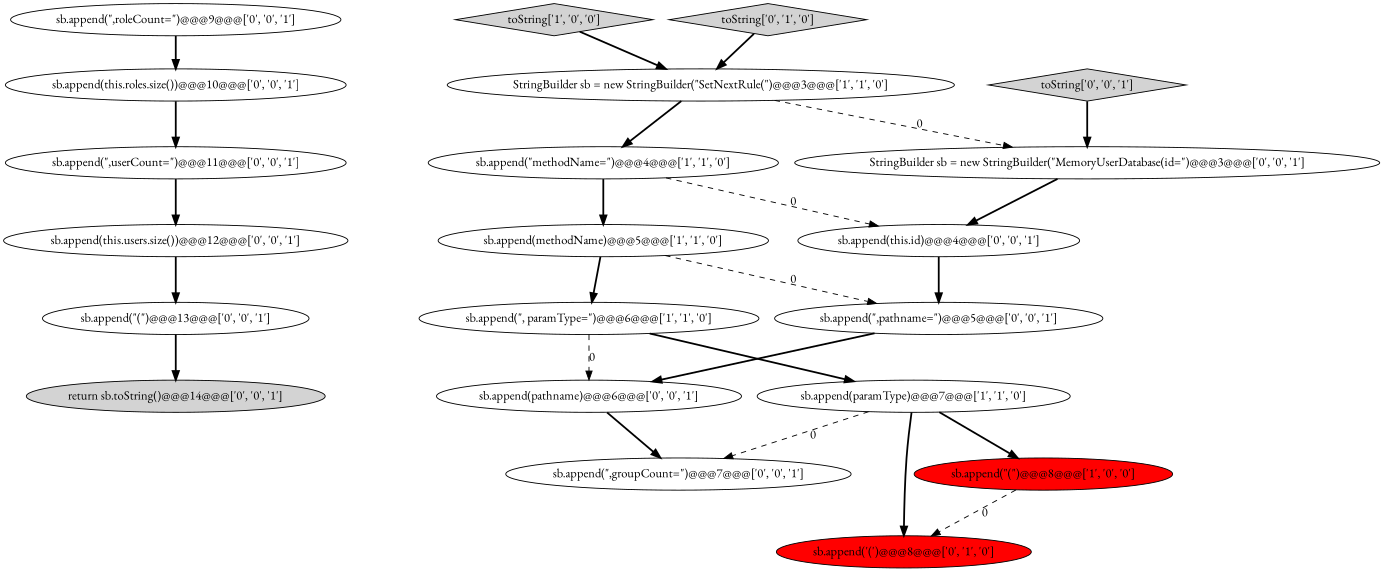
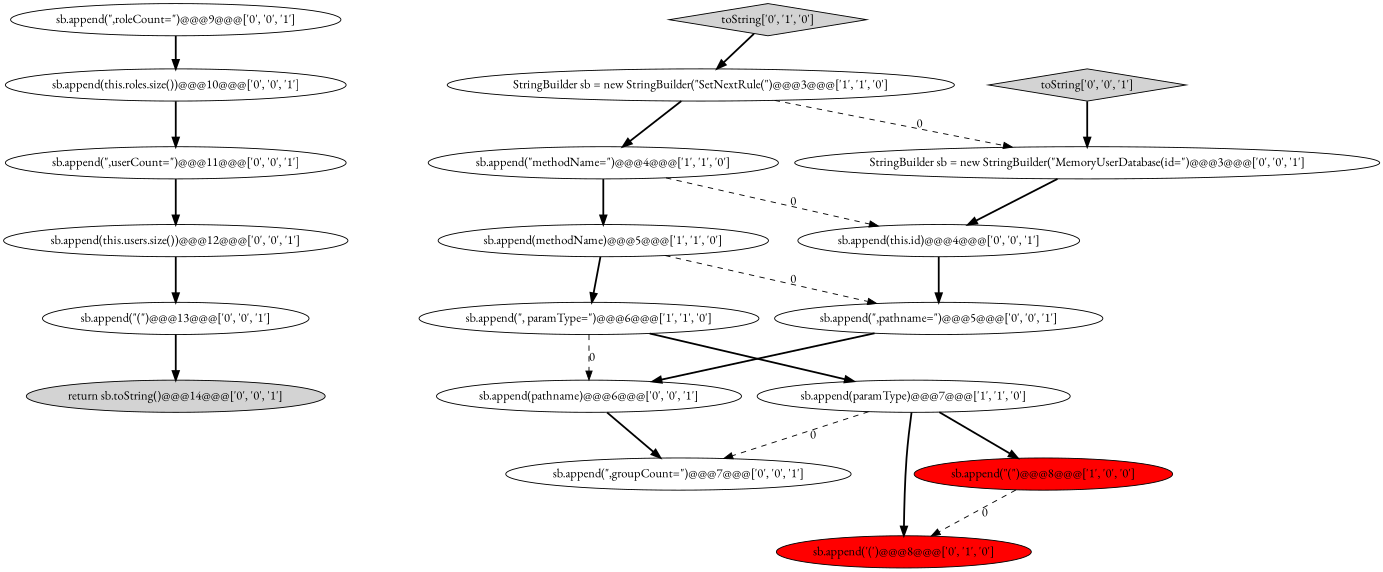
node "toString['1', '0', '0']": removed
